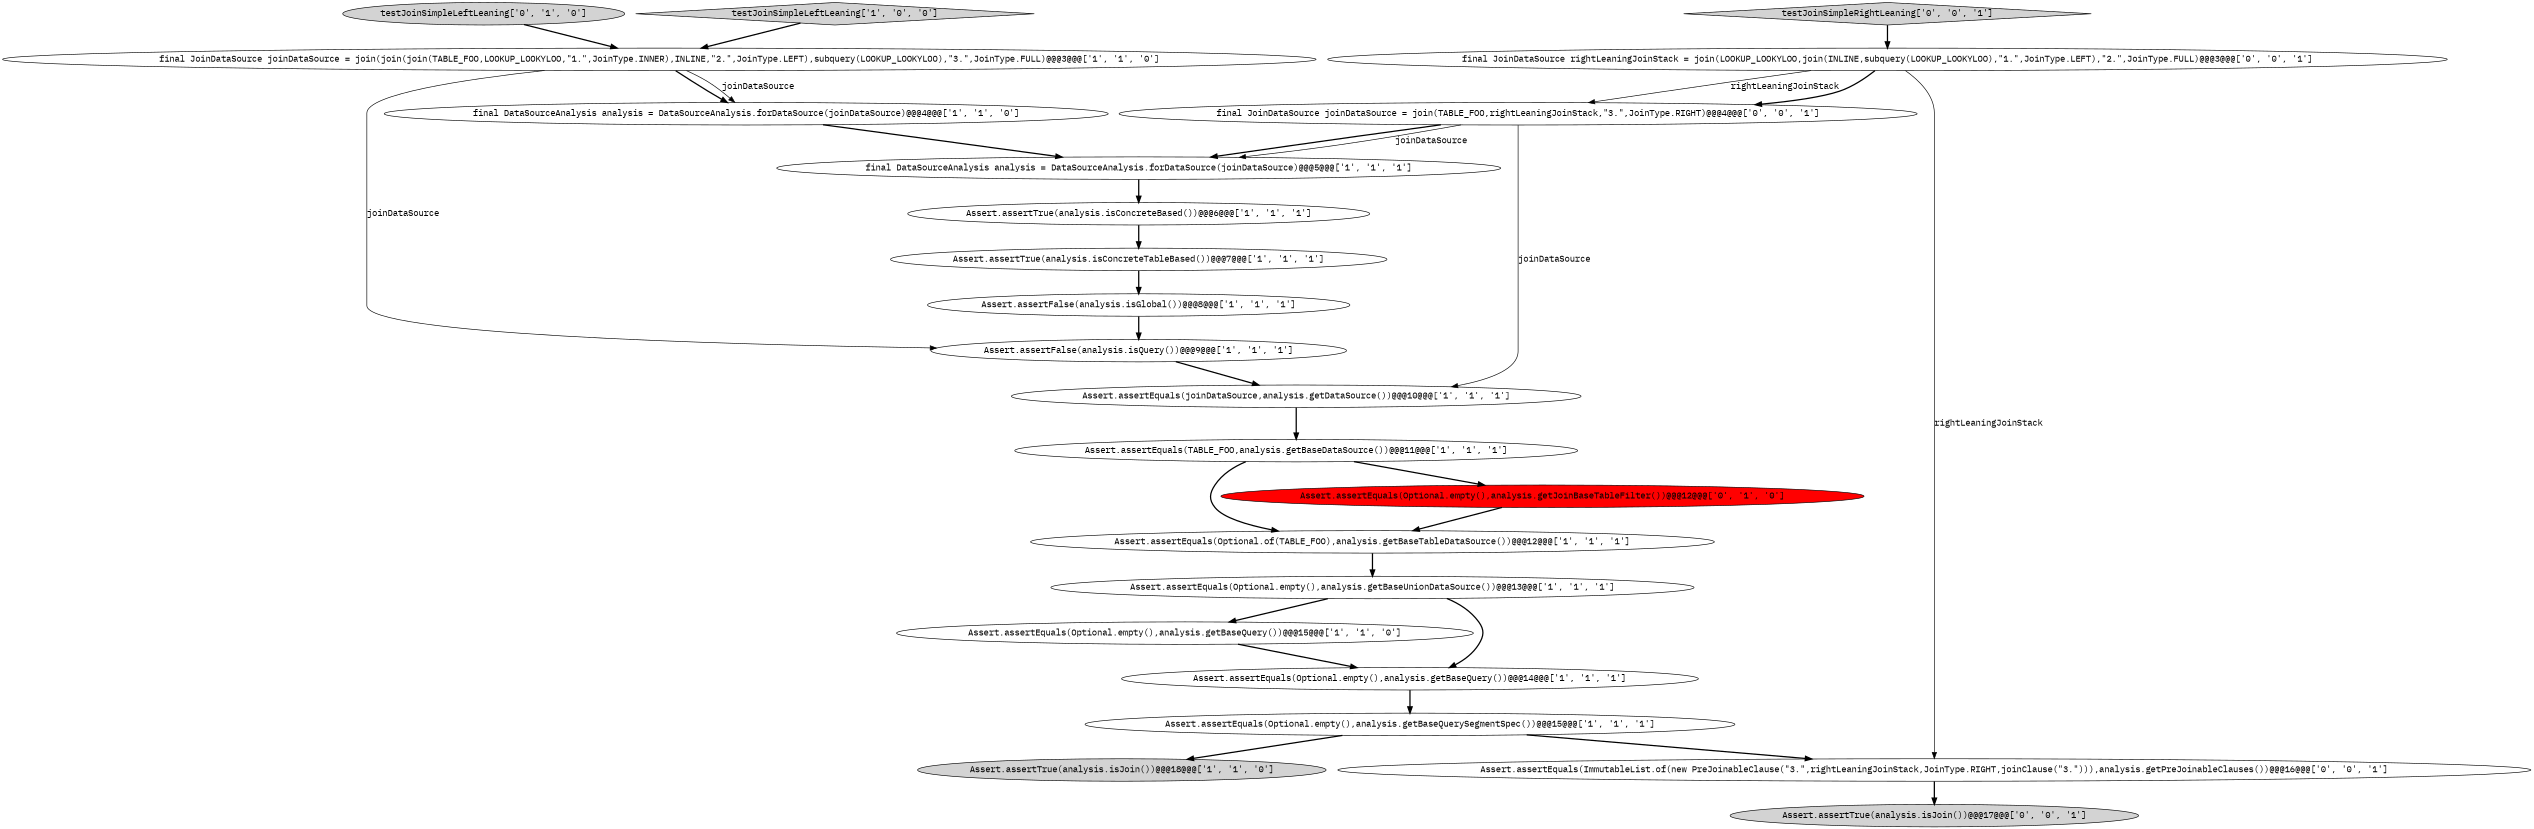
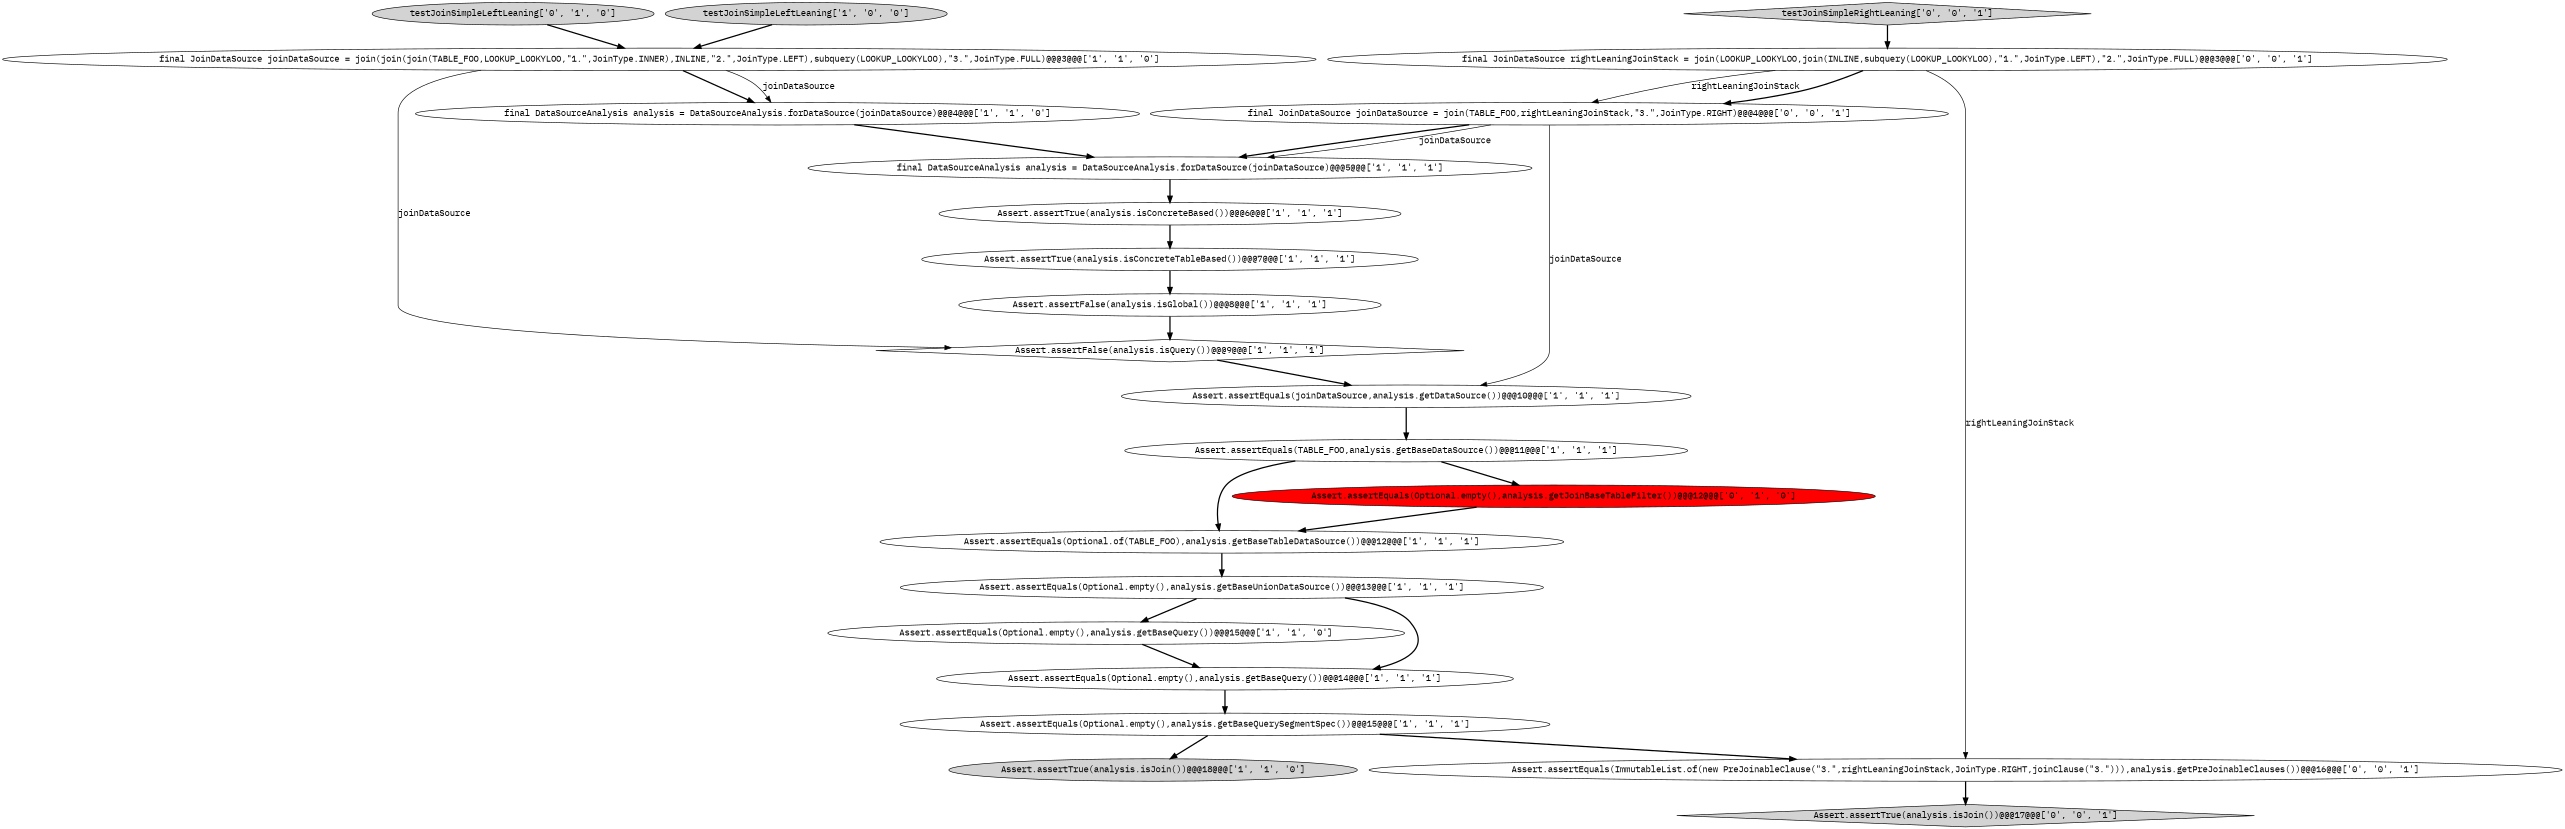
node "testJoinSimpleLeftLeaning['1', '0', '0']": shape diamond -> ellipse
node "Assert.assertFalse(analysis.isQuery())@@@9@@@['1', '1', '1']": shape ellipse -> diamond
node "Assert.assertTrue(analysis.isJoin())@@@17@@@['0', '0', '1']": shape ellipse -> diamond
